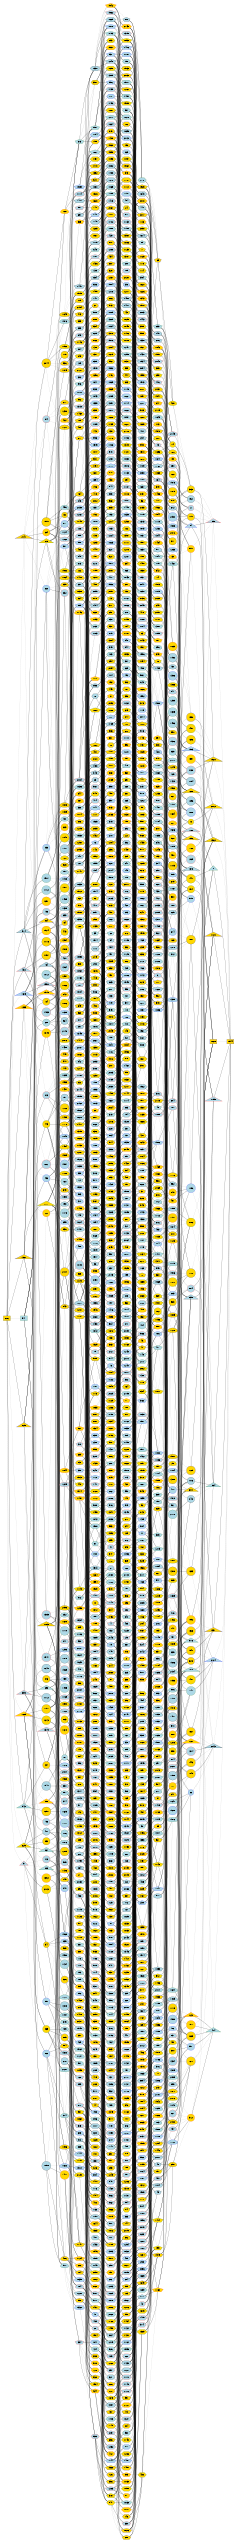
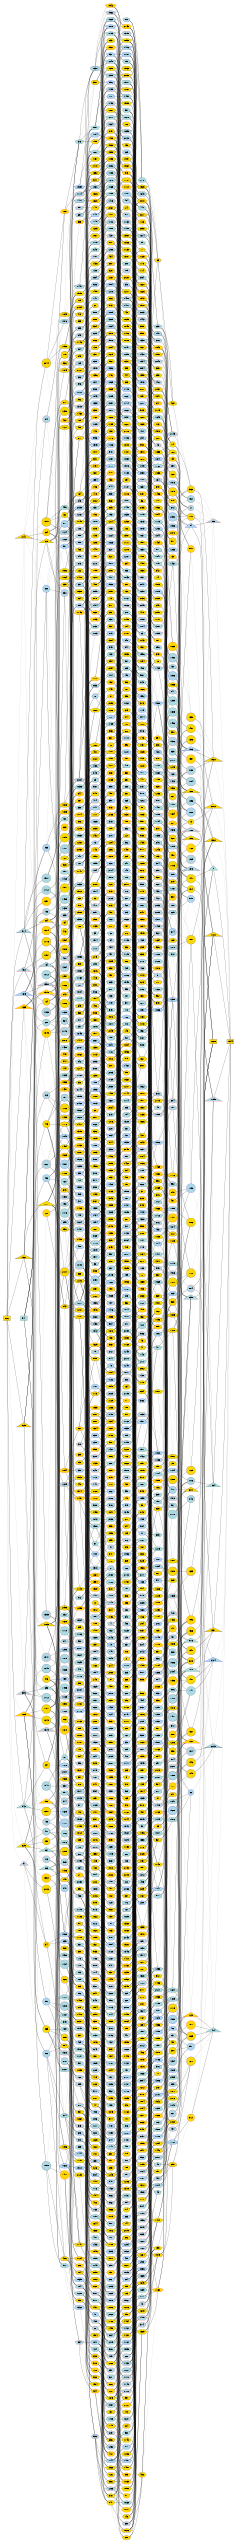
node "63": fillcolor gold -> lightblue
node "1142": fillcolor lightblue -> gold
